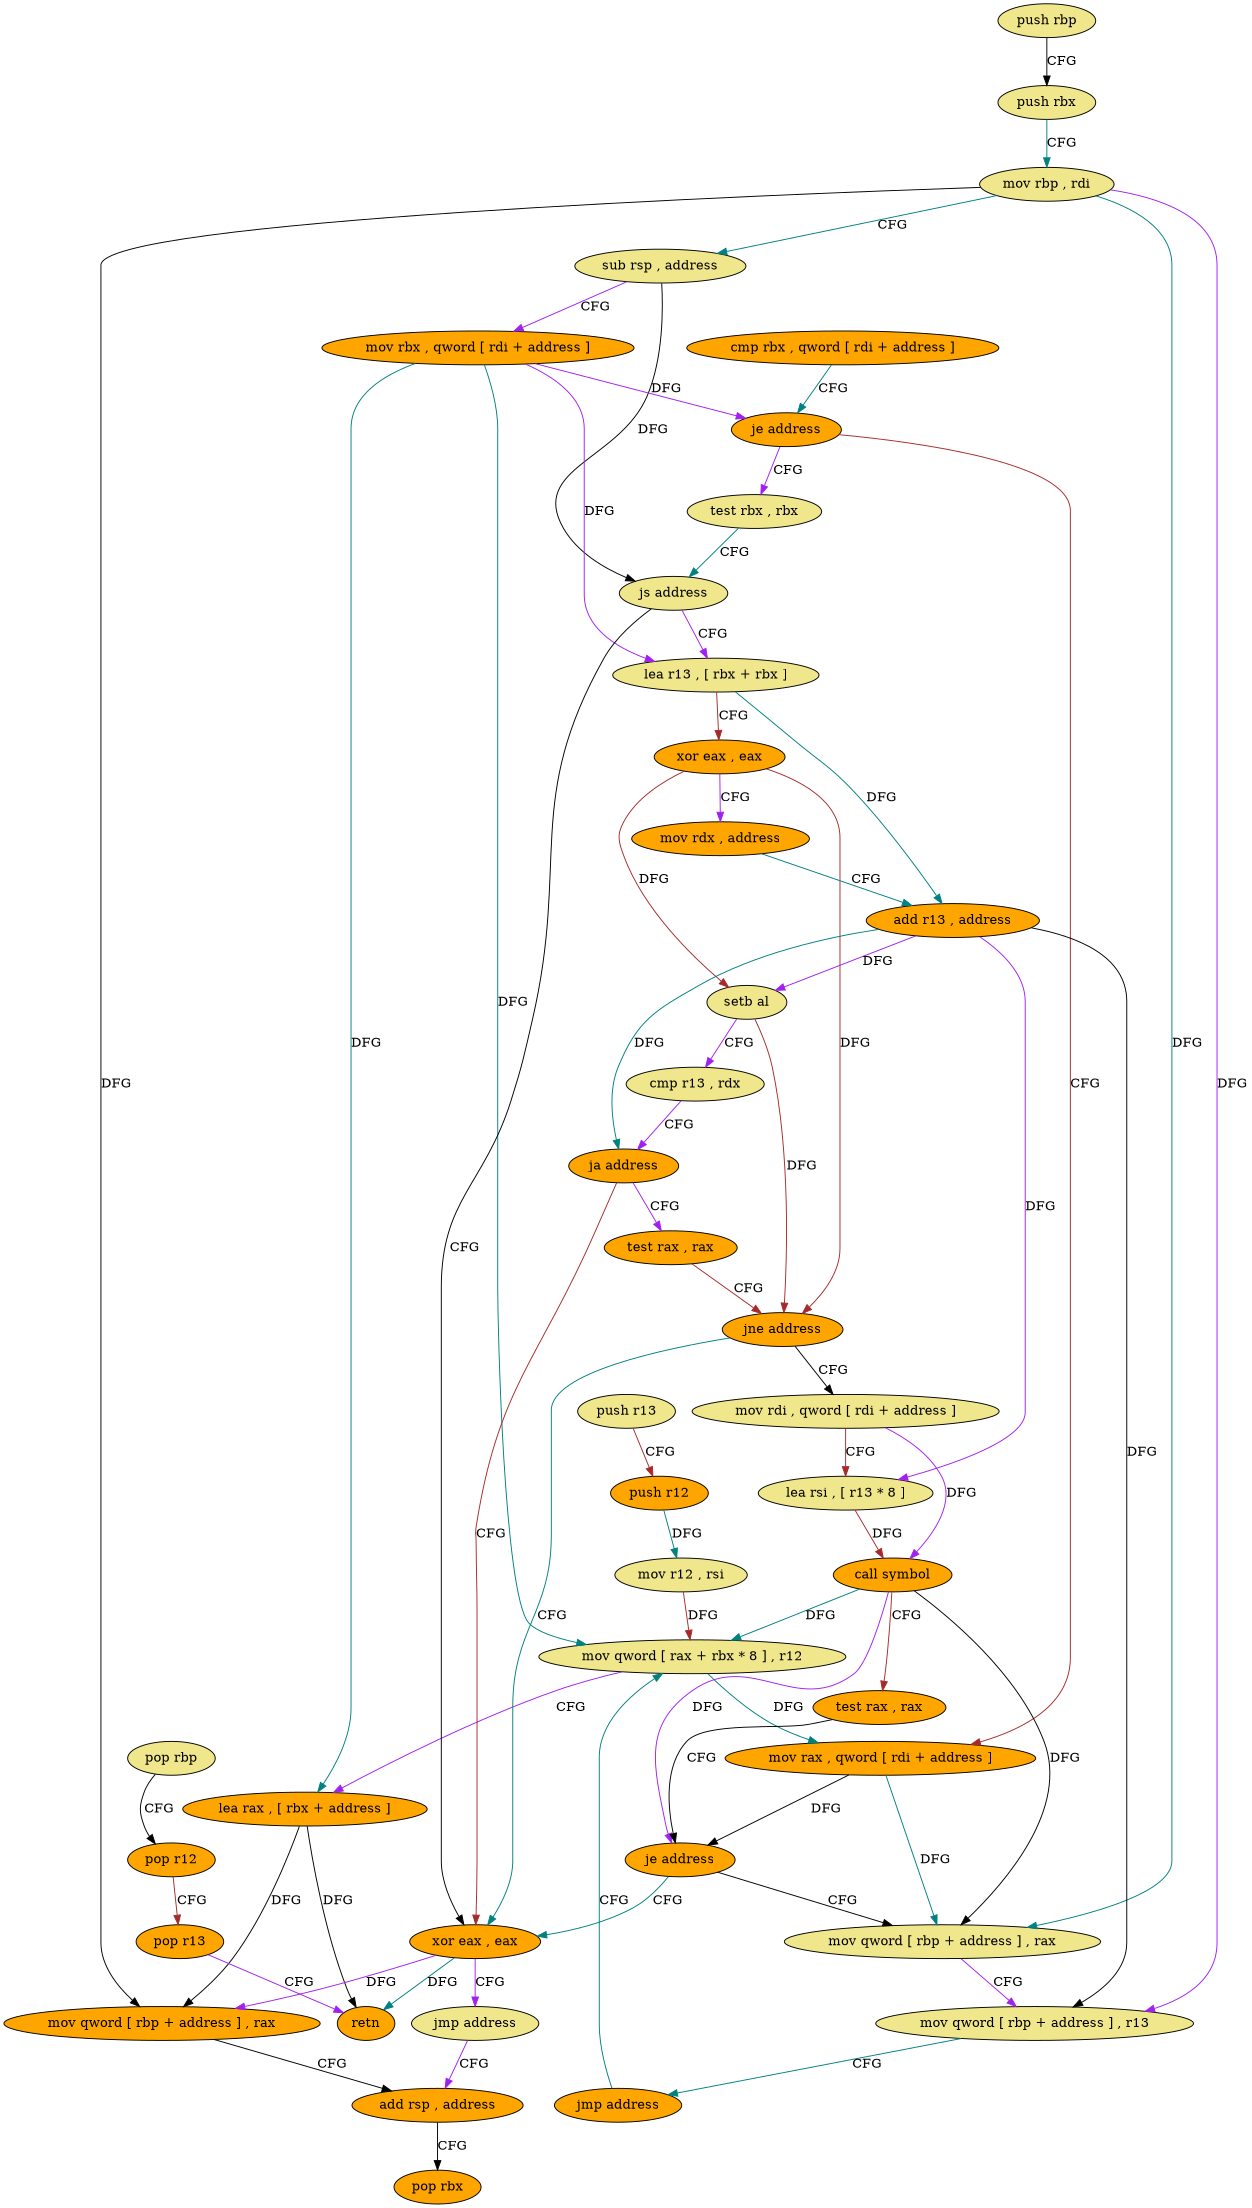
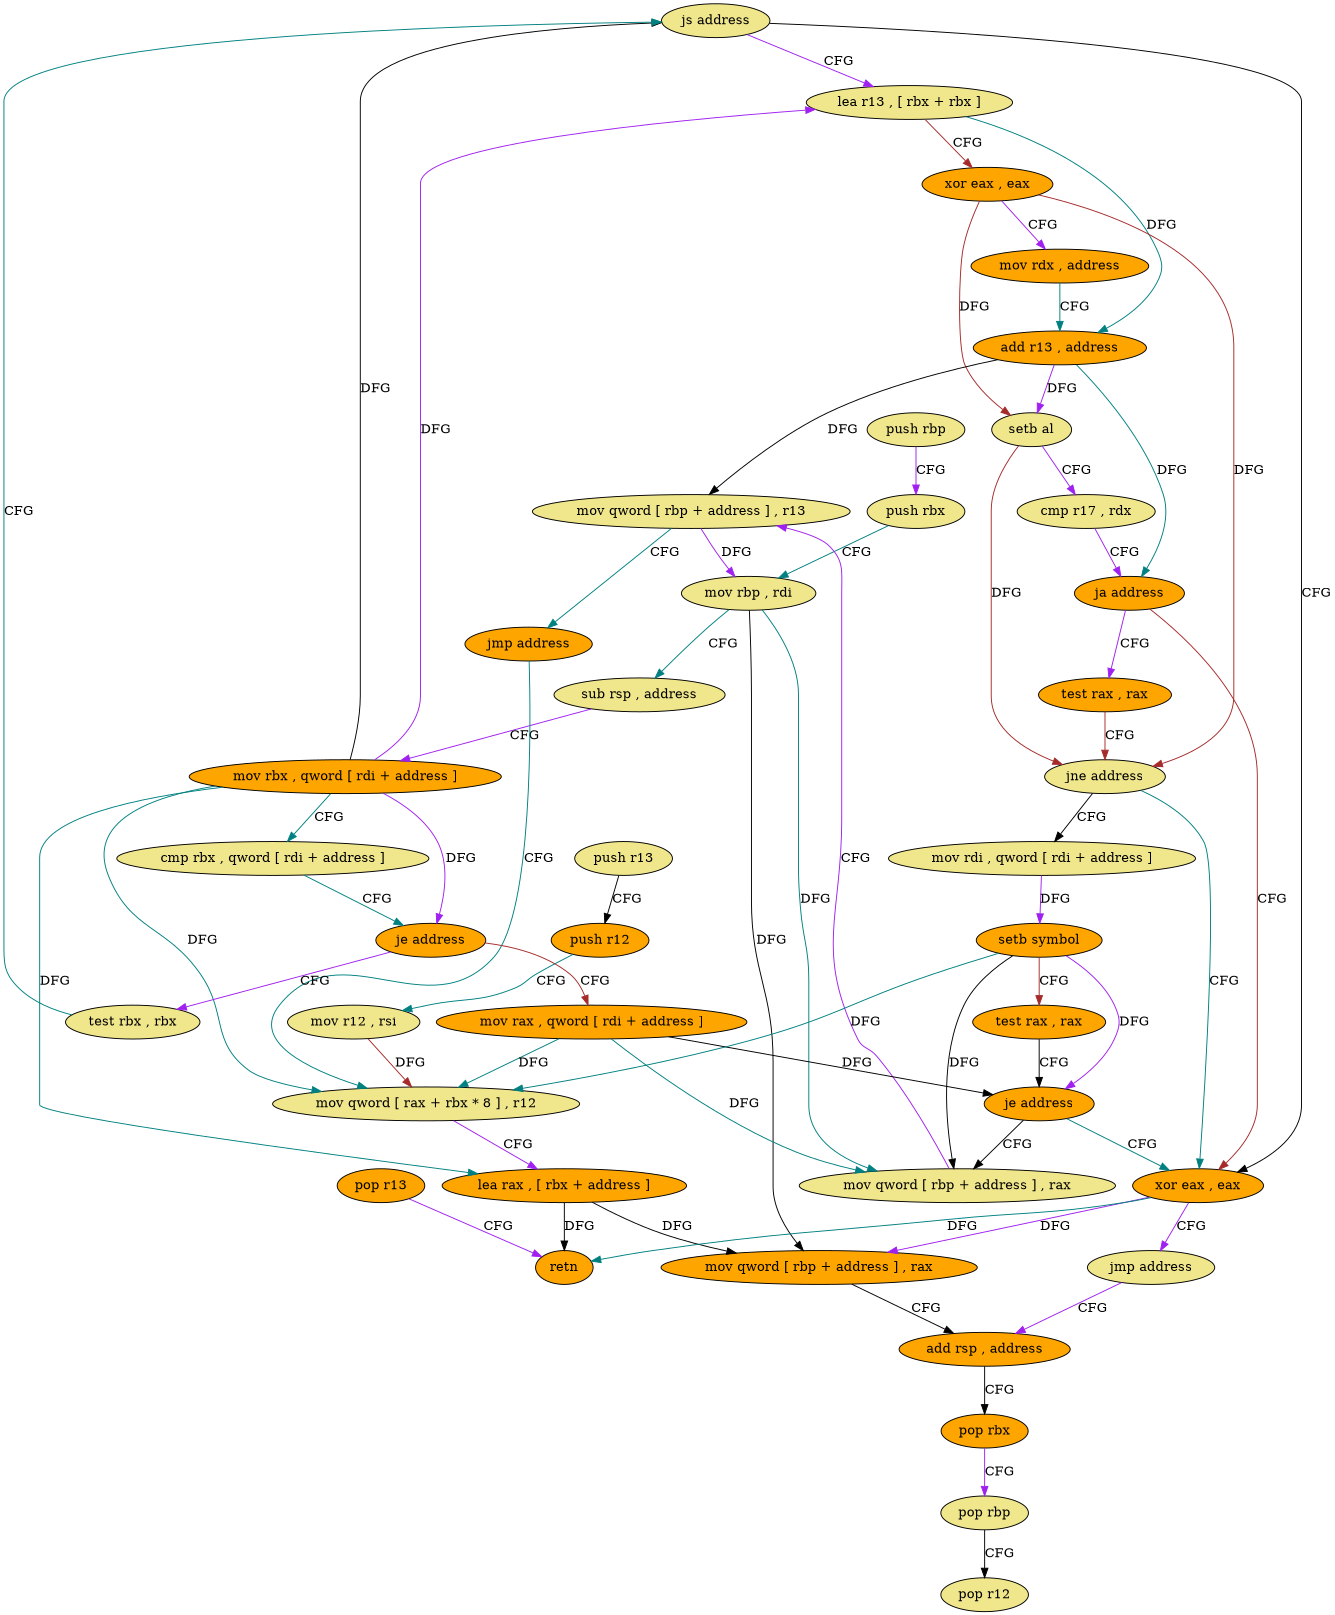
edge "push rbp" -> "push rbx": color black -> purple
node "cmp rbx , qword [ rdi + address ]": fillcolor orange -> khaki
edge "sub rsp , address" -> "js address": now "mov rbx , qword [ rdi + address ]" -> "js address"
edge "mov rbx , qword [ rdi + address ]" -> "cmp rbx , qword [ rdi + address ]": added, label "CFG"
edge "mov rbp , rdi" -> "mov qword [ rbp + address ] , r13": reversed
node "cmp r13 , rdx": label "cmp r13 , rdx" -> "cmp r17 , rdx"
node "jne address": fillcolor orange -> khaki
edge "push r13" -> "push r12": color brown -> black
edge "pop rbx" -> "pop rbp": added, label "CFG"
node "lea rsi , [ r13 * 8 ]": removed
edge "push r12" -> "mov r12 , rsi": label "DFG" -> "CFG"
node "call symbol": label "call symbol" -> "setb symbol"
edge "mov qword [ rax + rbx * 8 ] , r12" -> "mov rax , qword [ rdi + address ]": reversed
node "pop r12": fillcolor orange -> khaki
edge "pop r12" -> "pop r13": removed, label "CFG"
